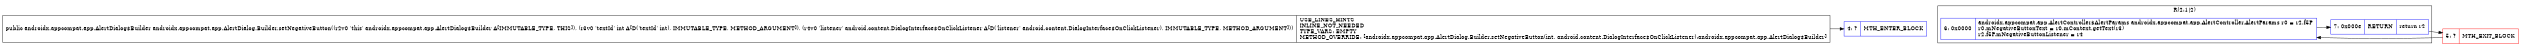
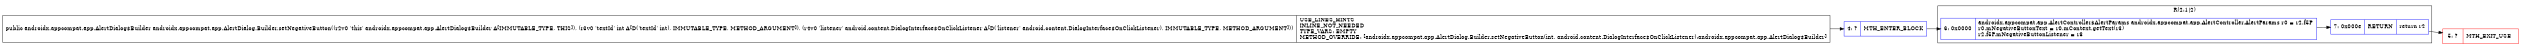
node "6: 0x0000": text "r2.f5P.mNegativeButtonListener = r4" -> "r2.f5P.mNegativeButtonListener = r8"
node "5: ?": text "MTH_EXIT_BLOCK" -> "MTH_EXIT_USE"
edge "5: ?" -> "6: 0x0000": now "4: ?" -> "6: 0x0000"
